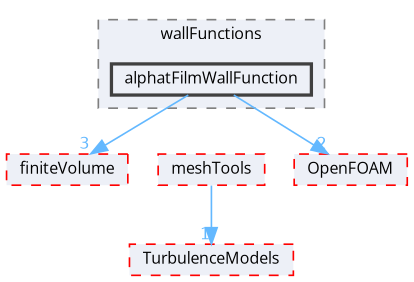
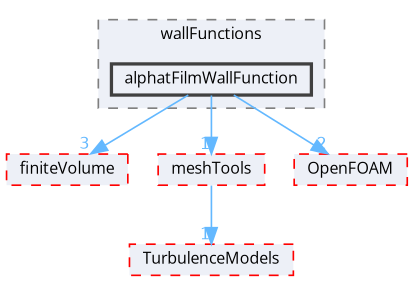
edge "alphatFilmWallFunction" -> "meshTools": added
